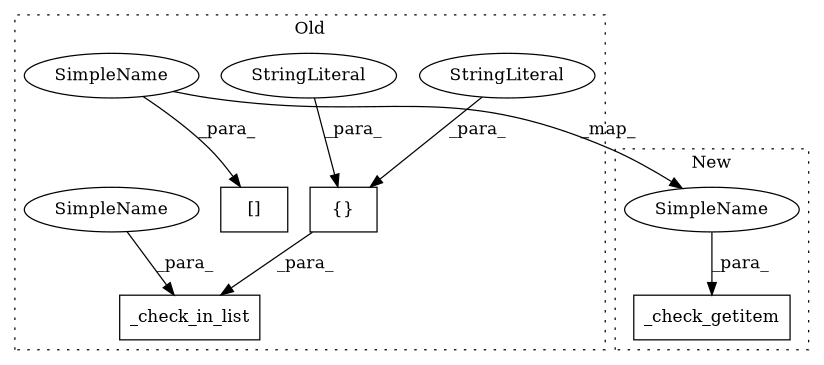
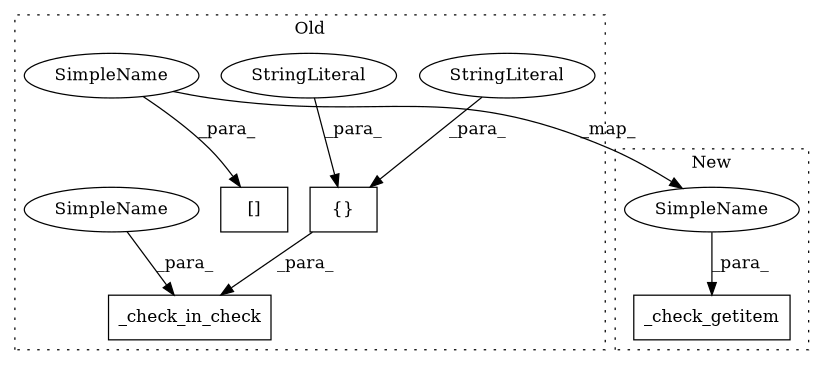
node "_check_in_list": label "_check_in_list" -> "_check_in_check"
